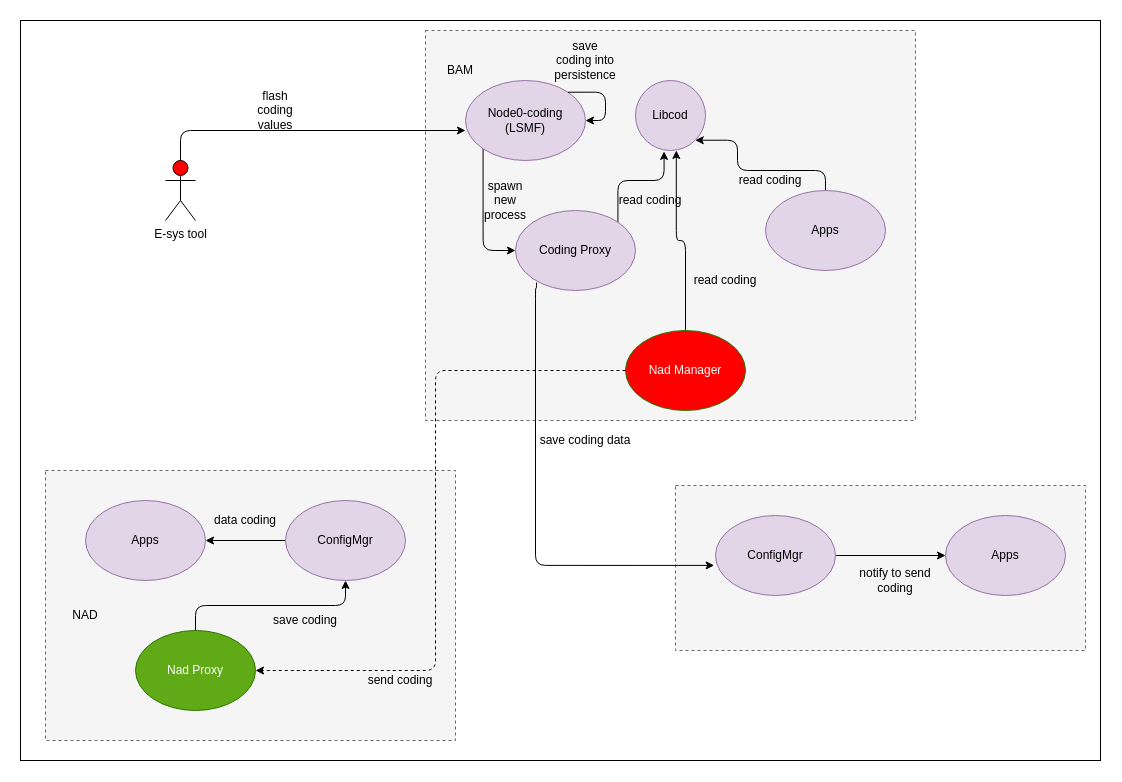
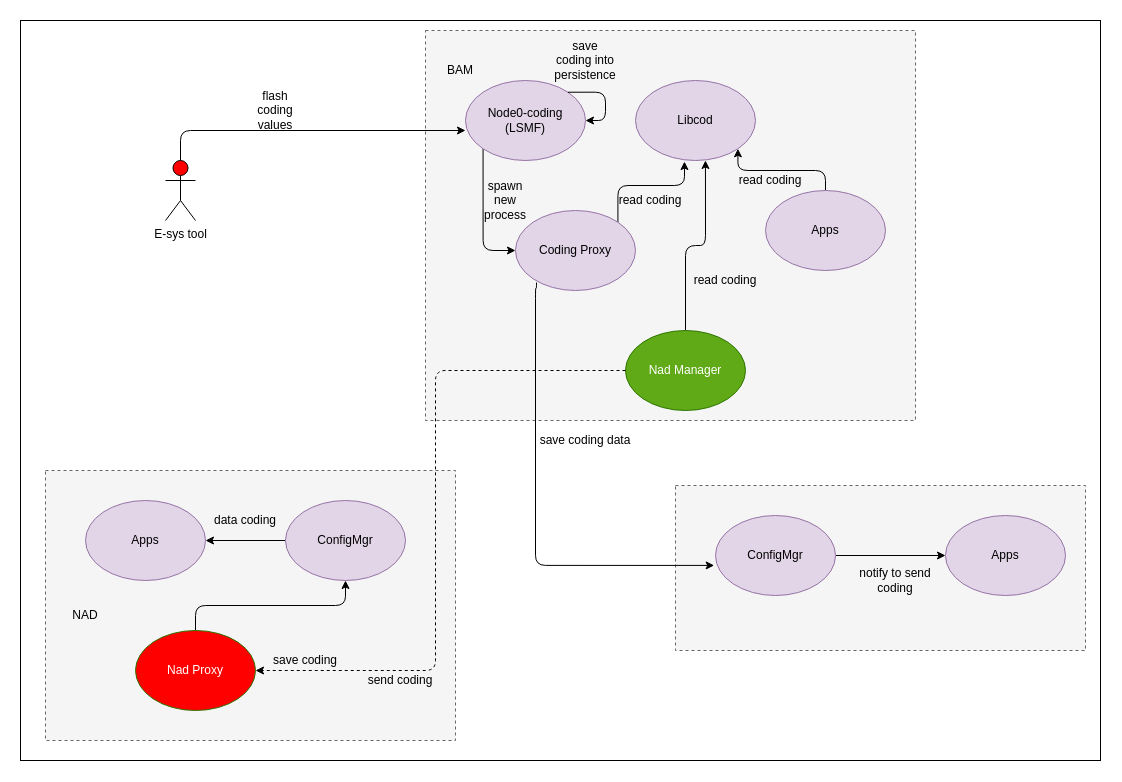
node "Libcod": size 70x70 -> 120x80
node "Nad Manager": fillcolor #ff0000 -> #60a917
node "save coding": moved (306, 621) -> (306, 661)
node "Nad Proxy": fillcolor #60a917 -> #ff0000
